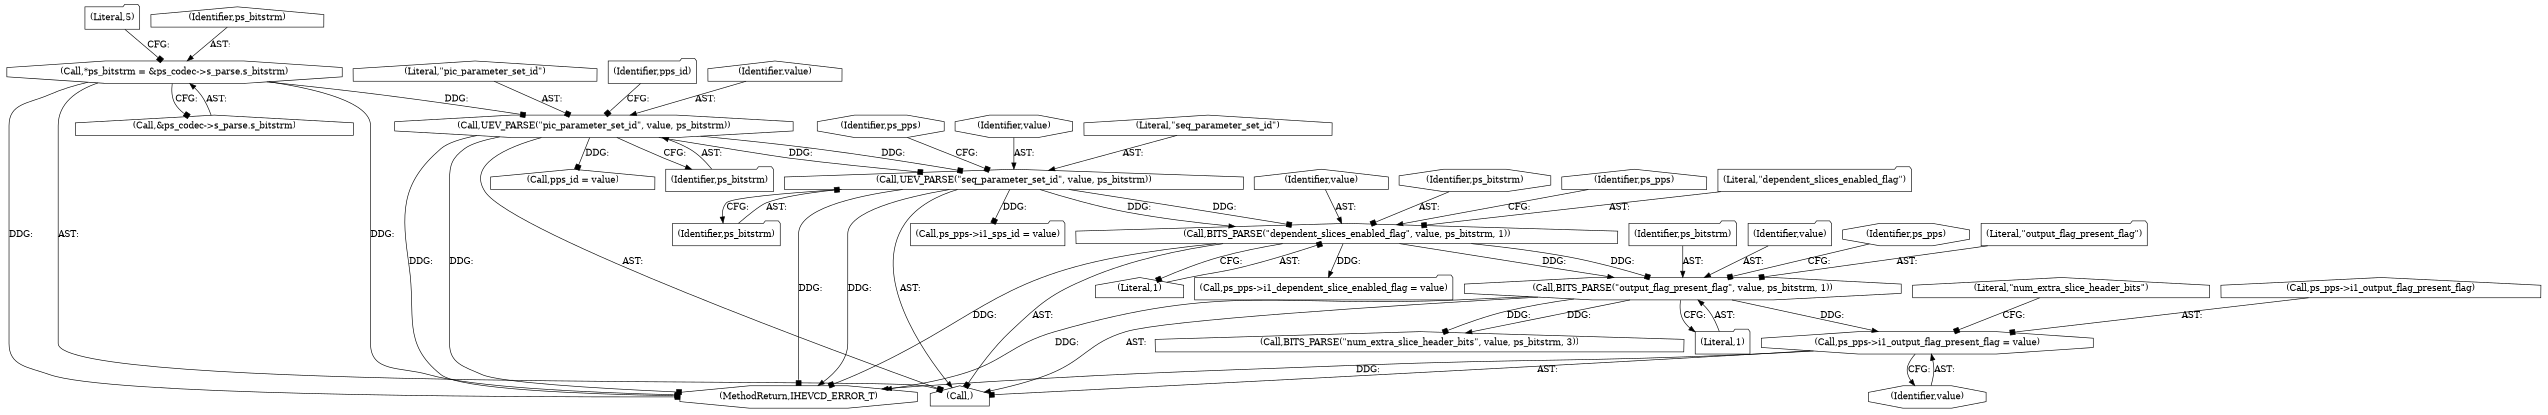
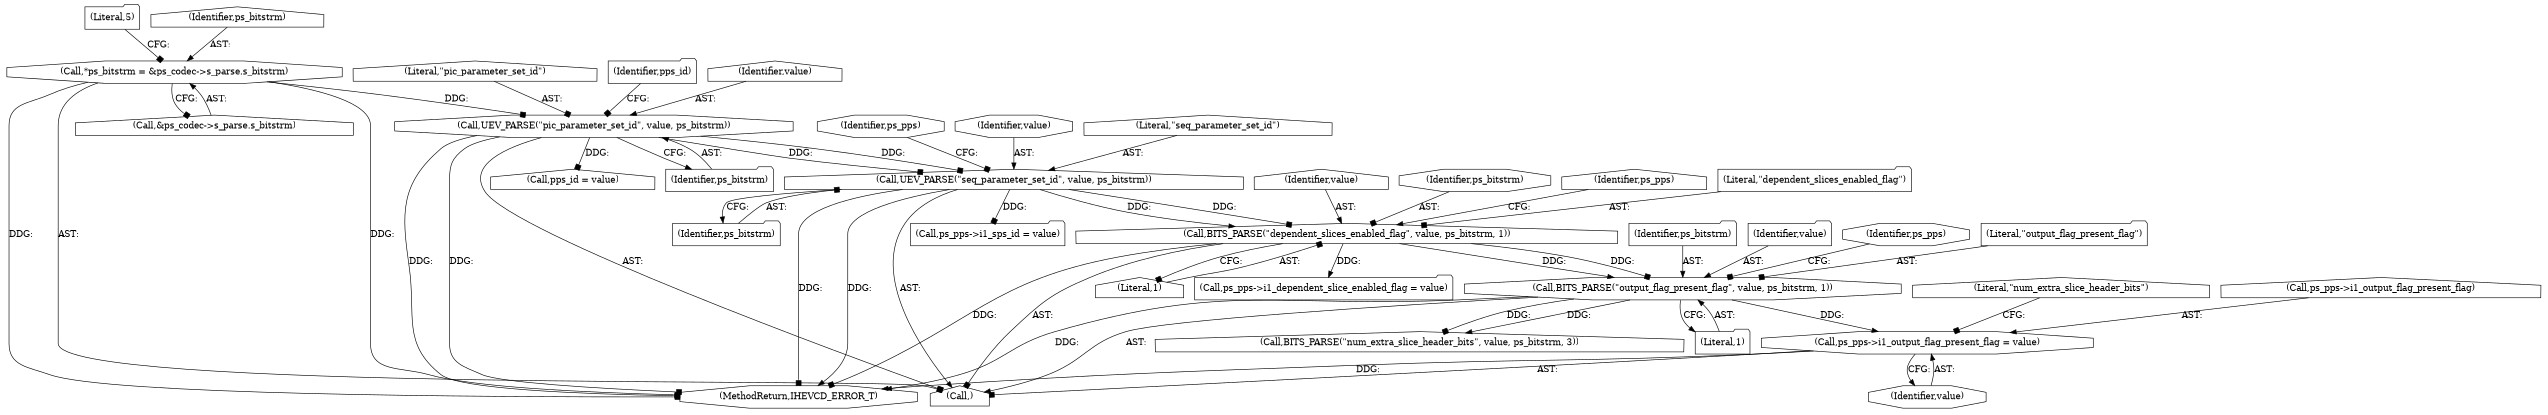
edge "(Call,ps_pps->i1_output_flag_present_flag)" -> "(Call,ps_pps->i1_output_flag_present_flag = value)": arrowhead box -> normal
